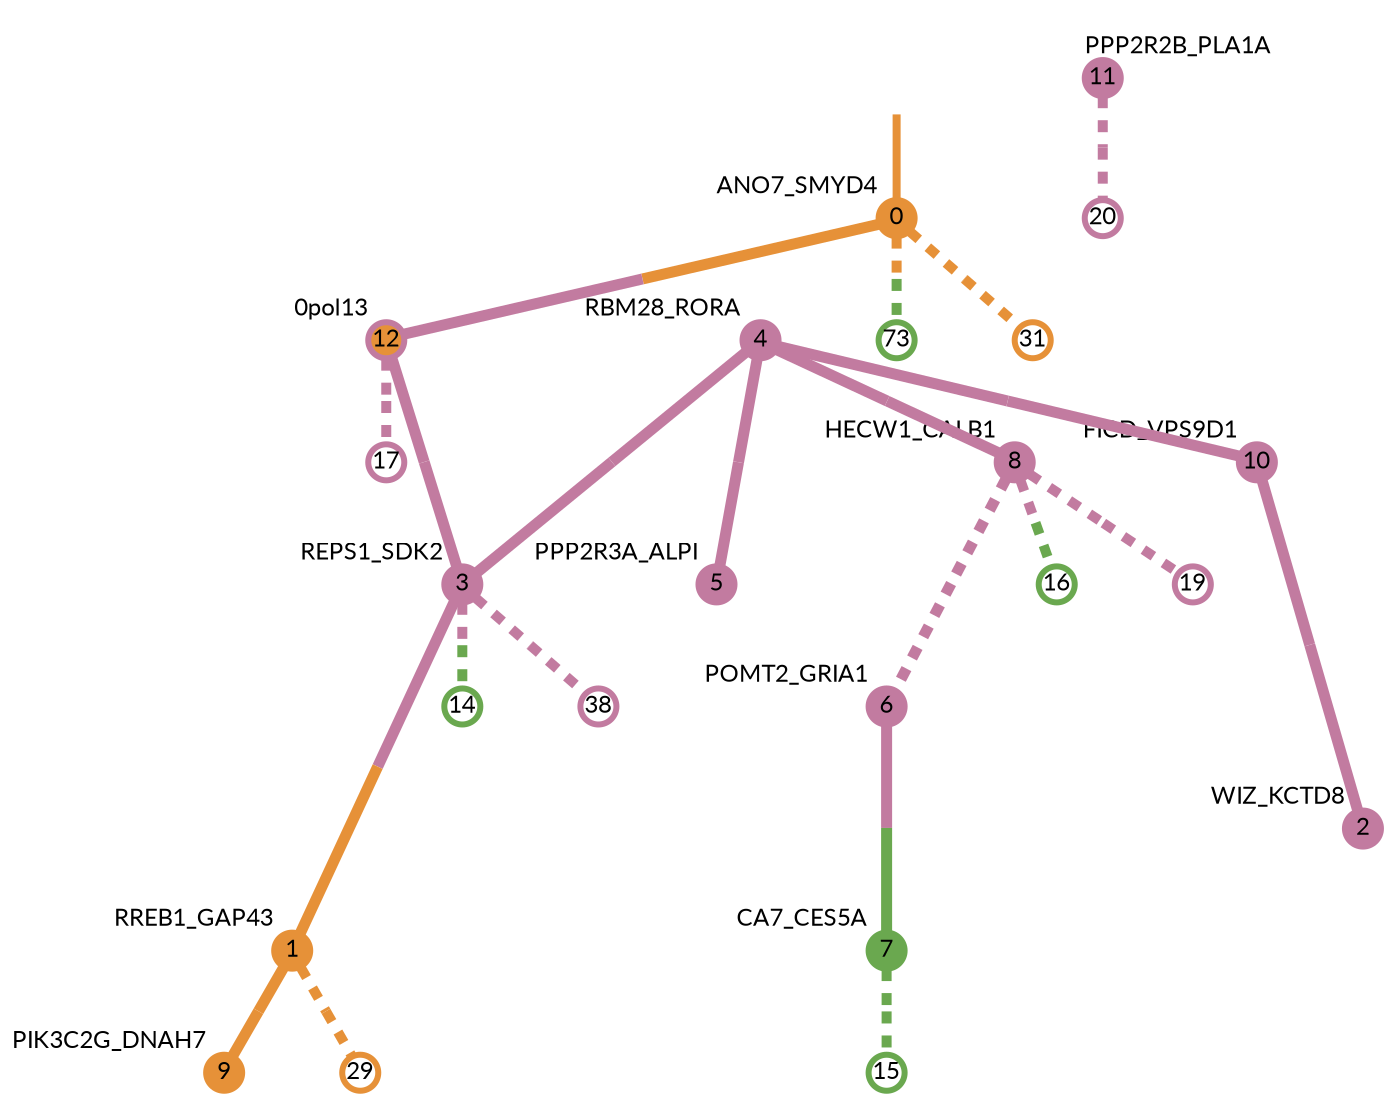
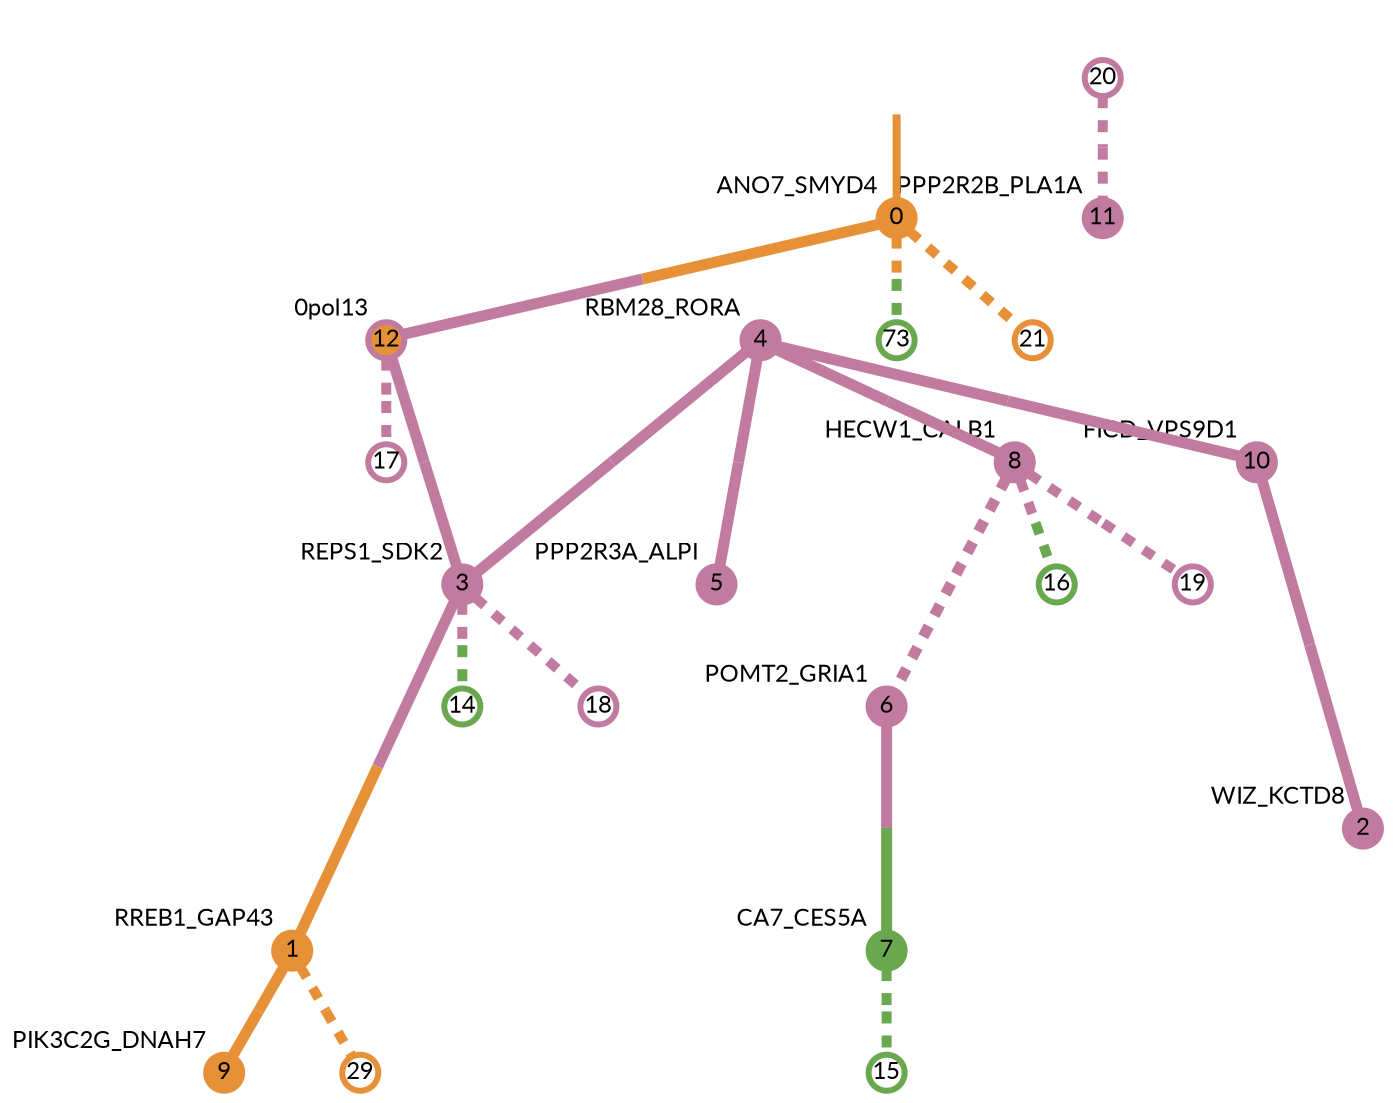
edge "11 PPP2R2B_PLA1A" -> "20": reversed
node "31": label "31" -> "21"
node "38": label "38" -> "18"
